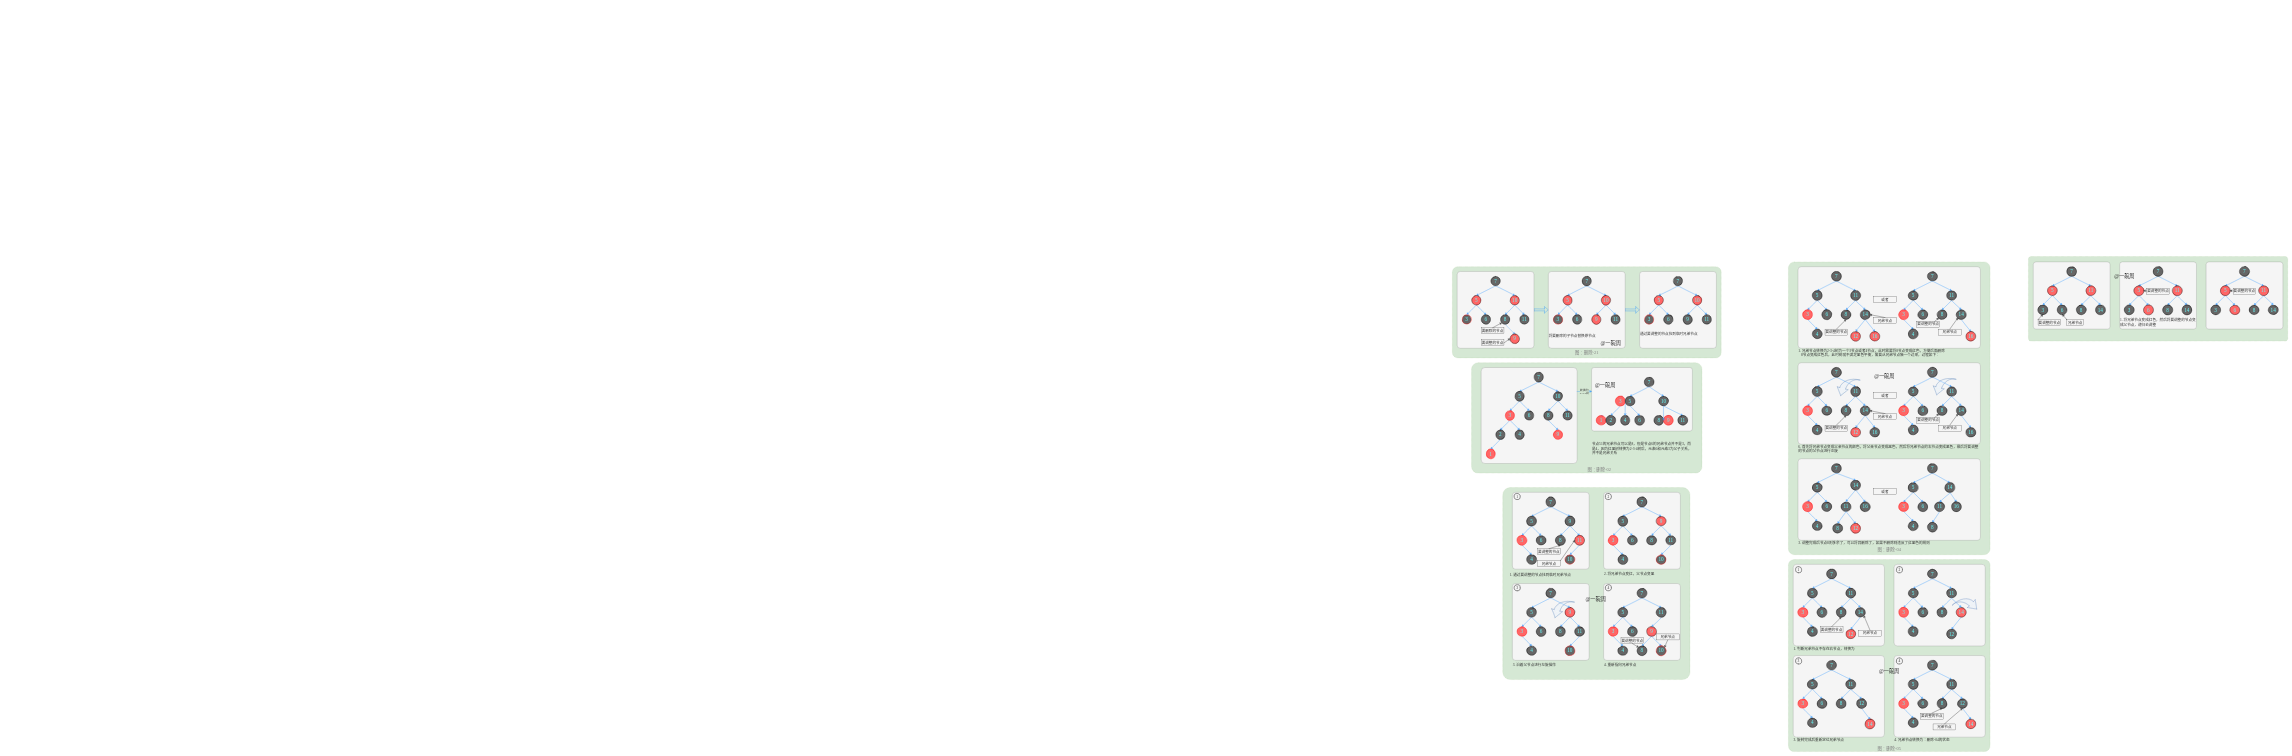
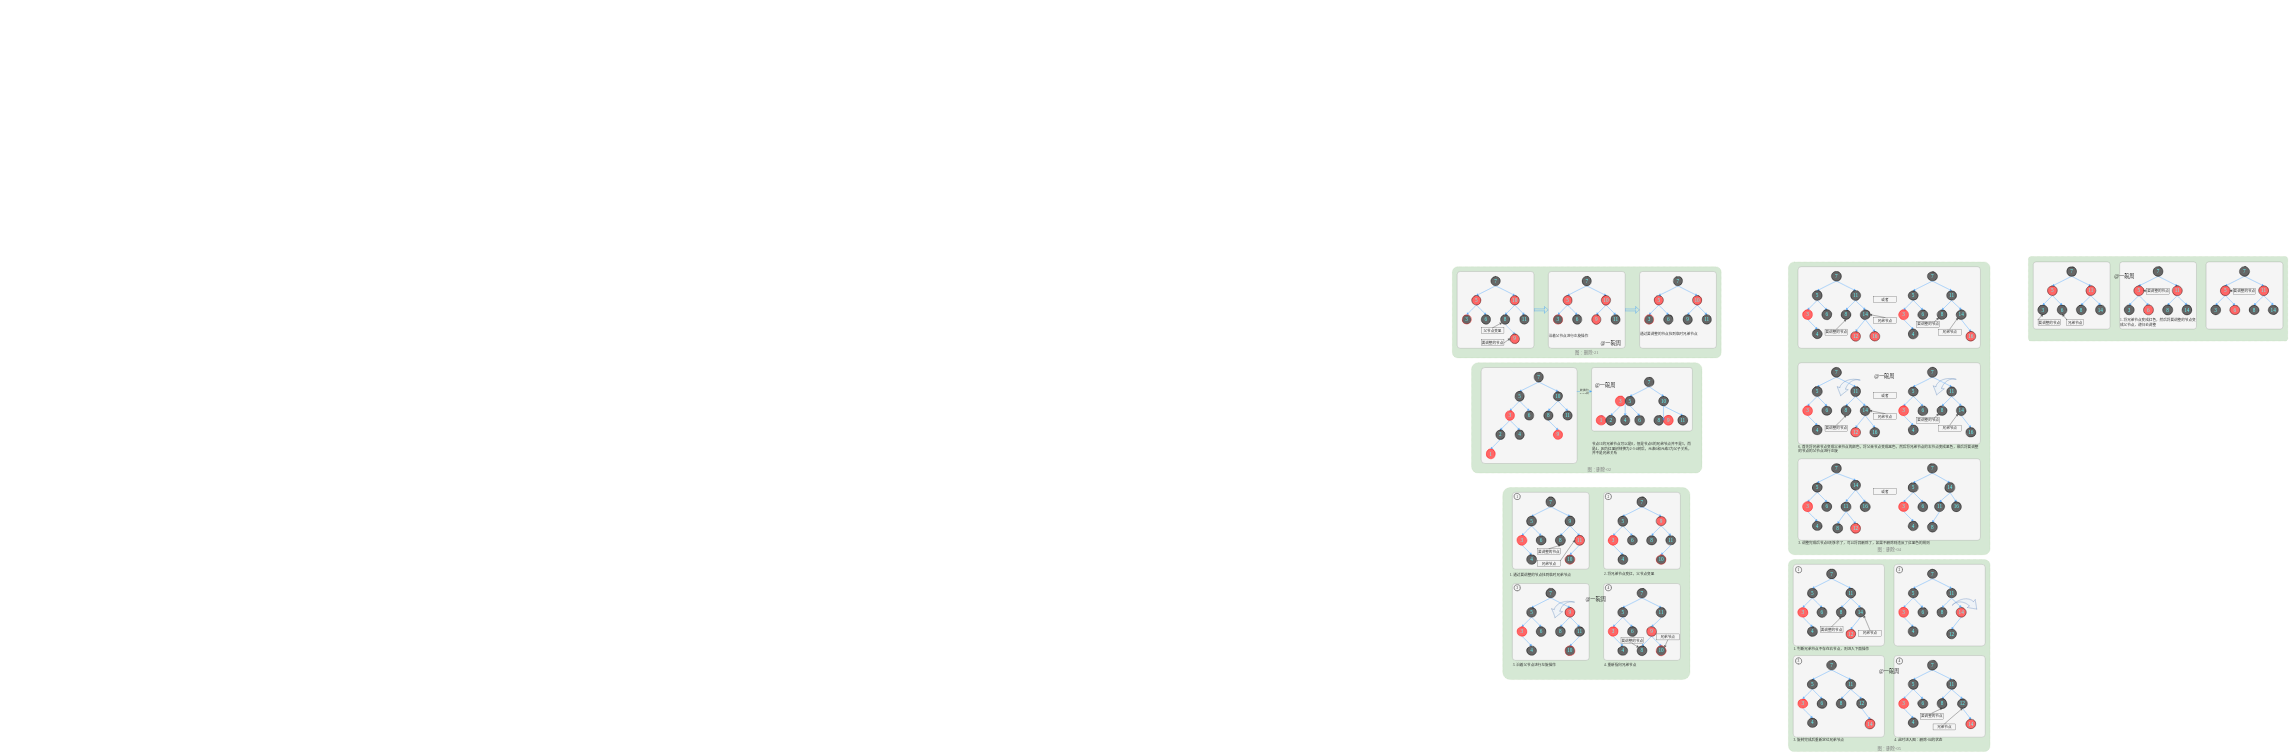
node "要删除的节点": label "要删除的节点" -> "父节点变黑"
node "将要删除的子节点替换原节点": label "将要删除的子节点替换原节点" -> "沿着父节点进行左旋操作"
node "1. 兄弟节点转换为2-3-4树为一个3节点或者4节点，此时需要将8节点变成红色，方便后面删除 8节点变成红色后，此时树就不满足黑色平衡，需要从兄弟节点借一个过来，过程如下：": removed
node "节点51的兄弟节点可以是8，但是节点6的兄弟节点并不是3，而是4，因为红黑树转换为2-3-4树后，元素6和元素3为父子关系，并不是兄弟关系": label "节点51的兄弟节点可以是8，但是节点6的兄弟节点并不是3，而是4，因为红黑树转换为2-3-4树后，元素6和元素3为父子关系，并不是兄弟关系" -> "节点11的兄弟节点可以是8，但是节点6的兄弟节点并不是3，而是4，因为红黑树转换为2-3-4树后，元素6和元素3为父子关系，并不是兄弟关系"
node "1. 判断兄弟节点不存在右节点，转换为": label "1. 判断兄弟节点不存在右节点，转换为" -> "1. 判断兄弟节点不存在右节点，则进入下面操作"
node "4. 兄弟节点转换为：删除-04的状态": label "4. 兄弟节点转换为：删除-04的状态" -> "4. 此时进入图：删除-04的状态"
